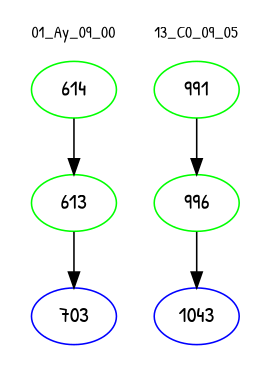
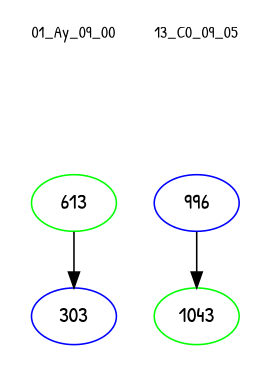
node "614": removed
node "991": removed
node "996": color green -> blue
node "703": label "703" -> "303"
node "1043": color blue -> green
